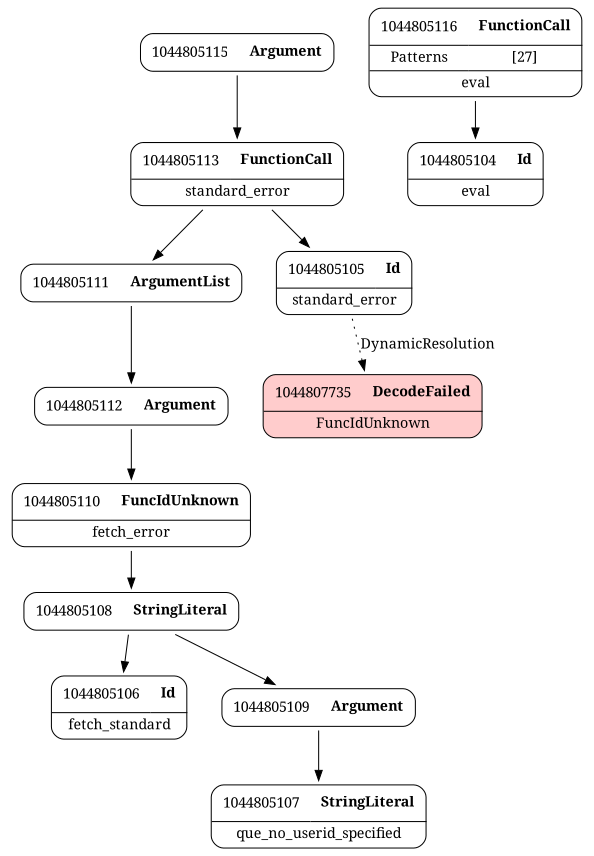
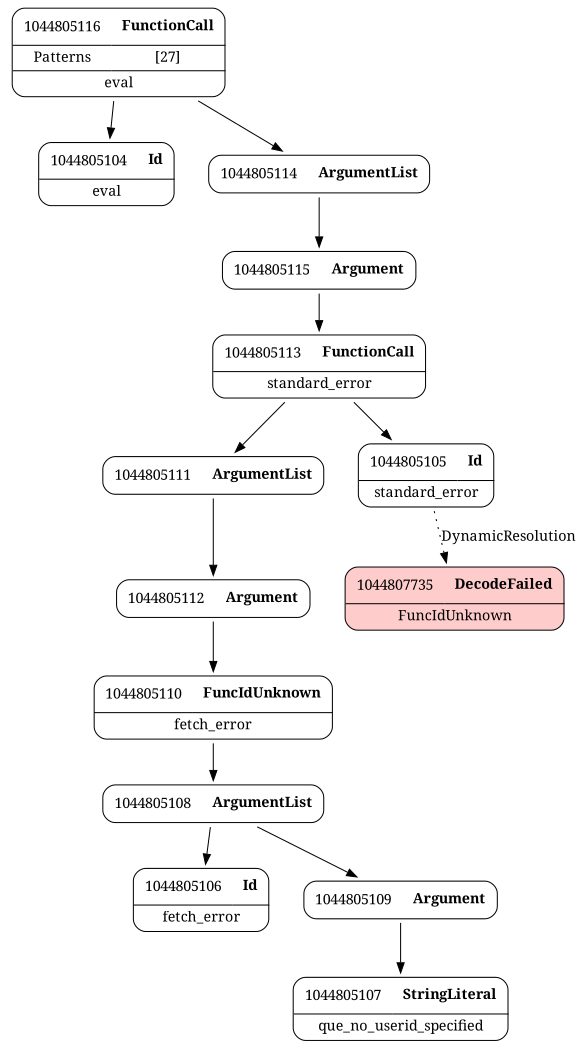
node "1044805114": added
node "1044805108": text "StringLiteral" -> "ArgumentList"
node "1044805106": text "fetch_standard" -> "fetch_error"
